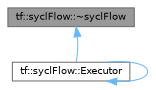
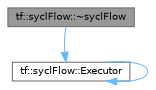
edge "tf::syclFlow::Executor" -> "tf::syclFlow::~syclFlow": reversed
